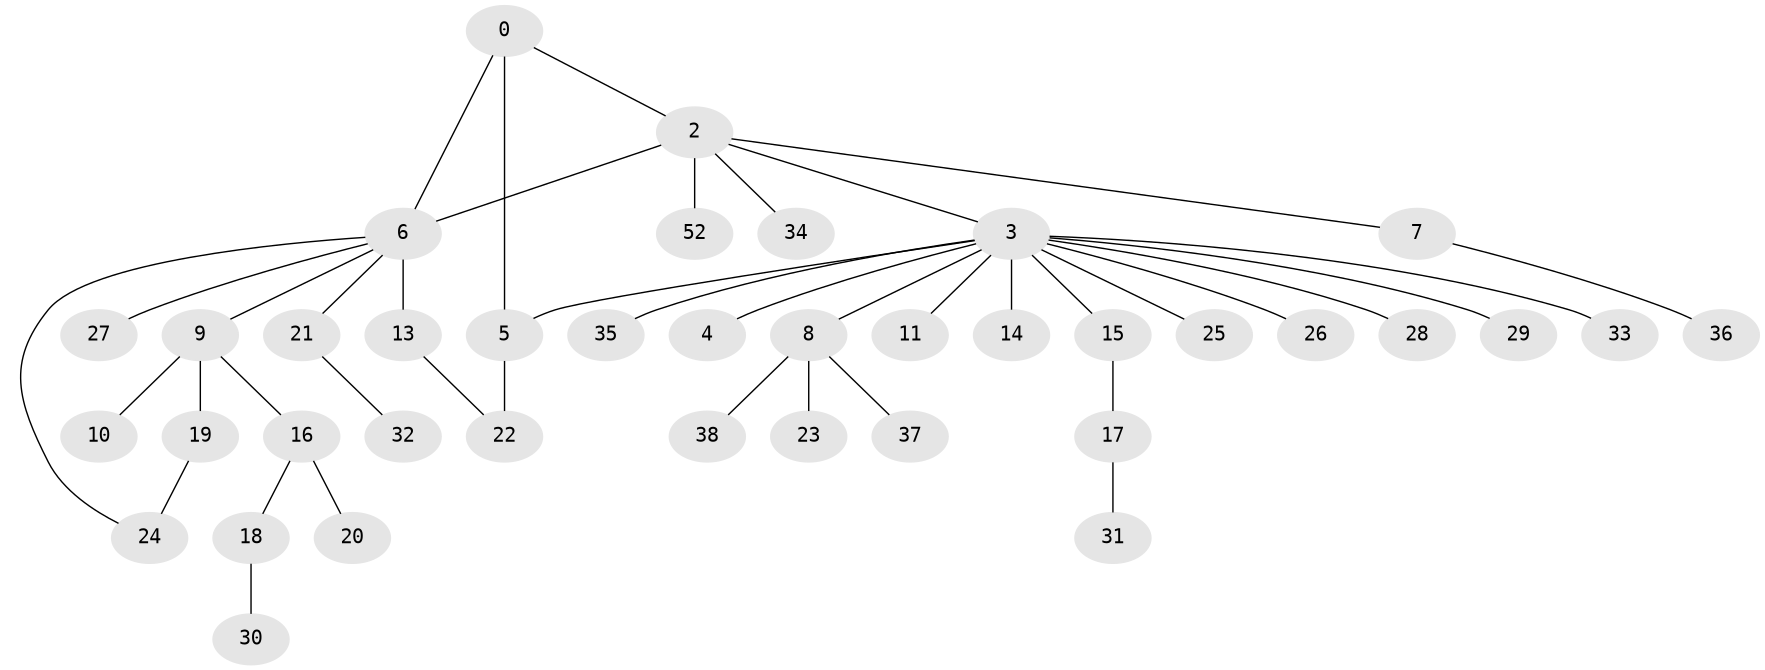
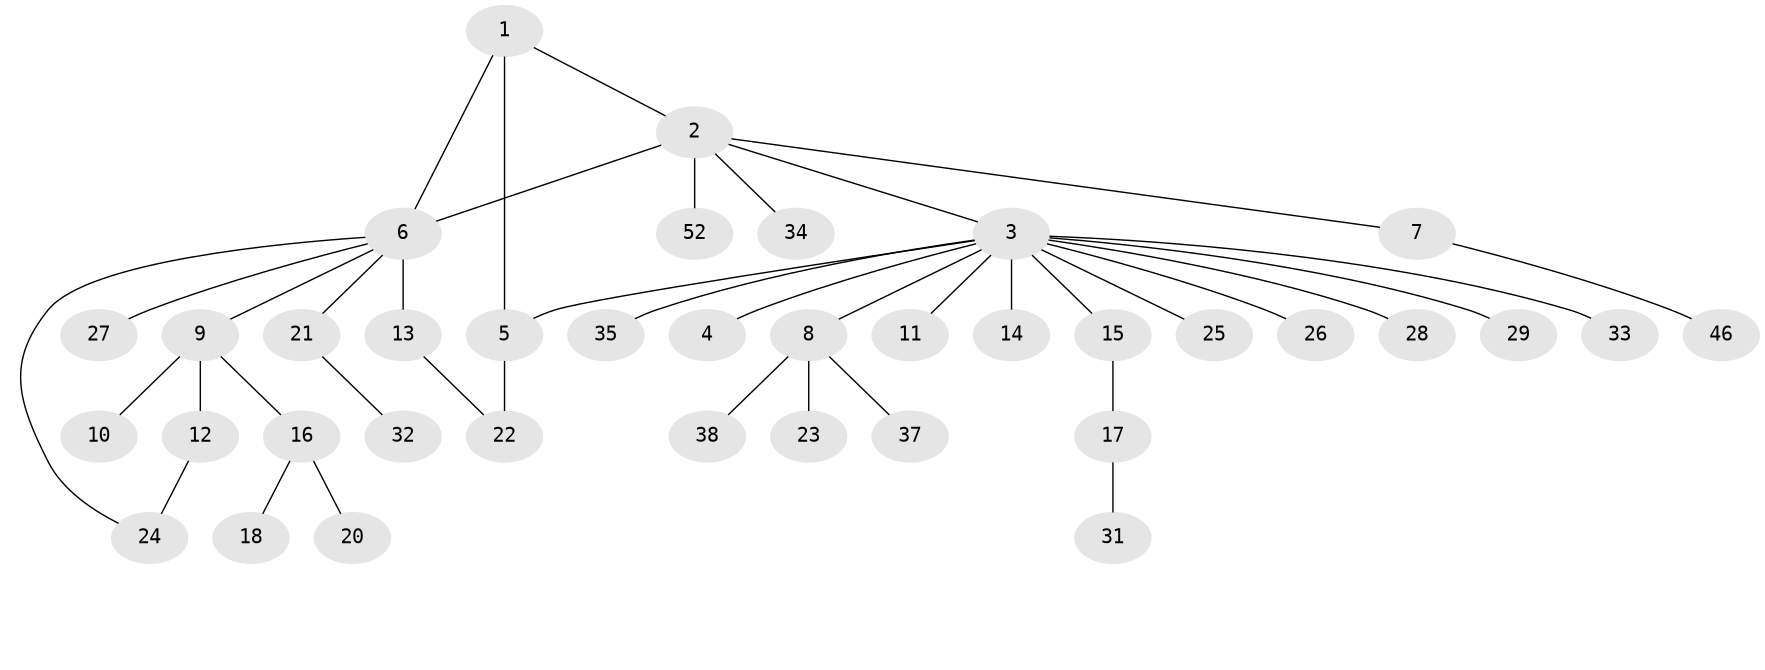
node "0": label "0" -> "1"
node "36": label "36" -> "46"
node "19": label "19" -> "12"
node "30": removed
